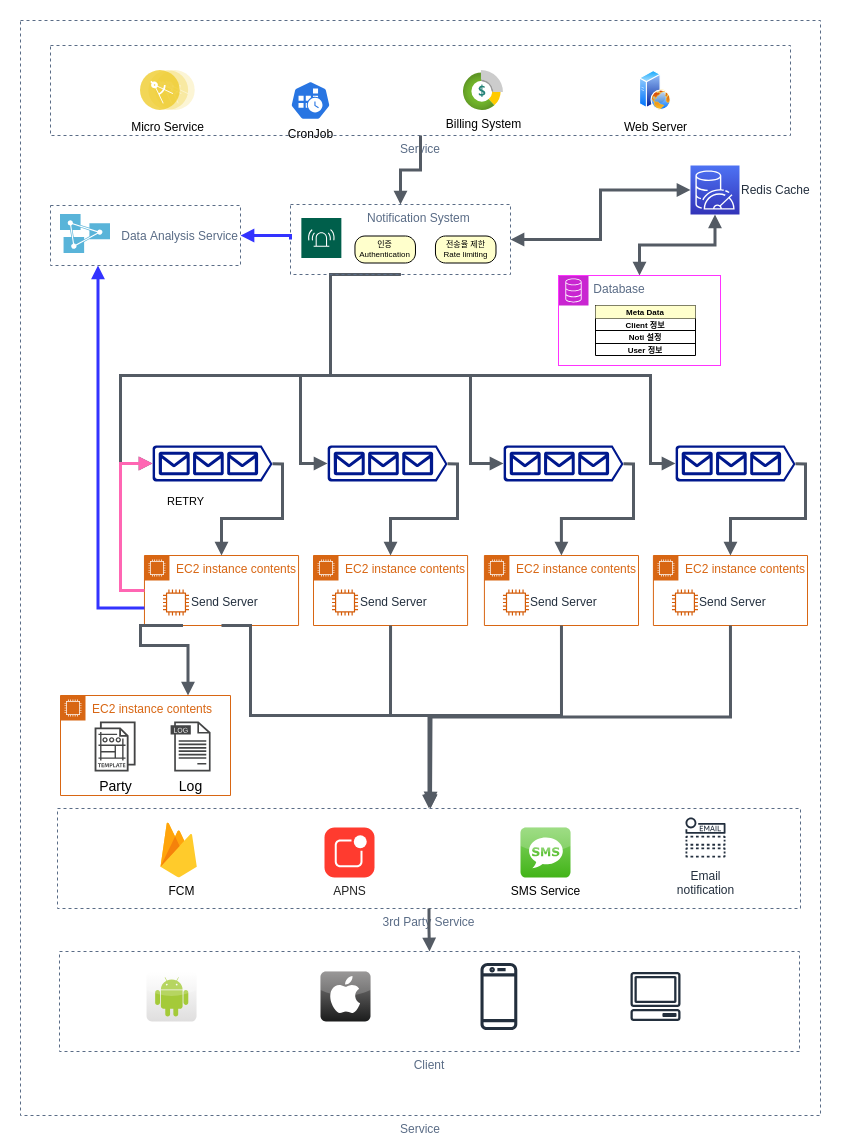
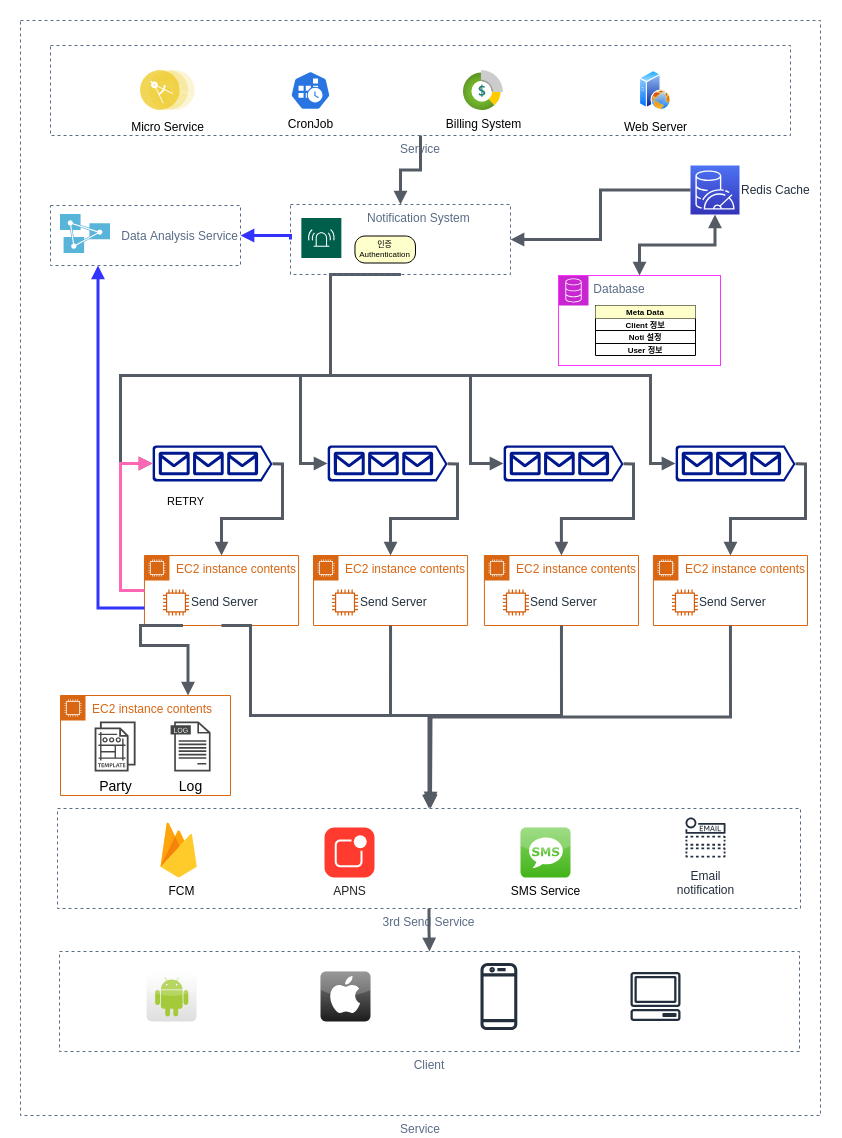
node "CronJob": moved (311, 101) -> (311, 91)
edge "Redis Cache" -- "Notification System": arrowhead block -> none
node "전송율 제한 Rate limiting": removed
node "3rd Party Service": label "3rd Party Service" -> "3rd Send Service"
